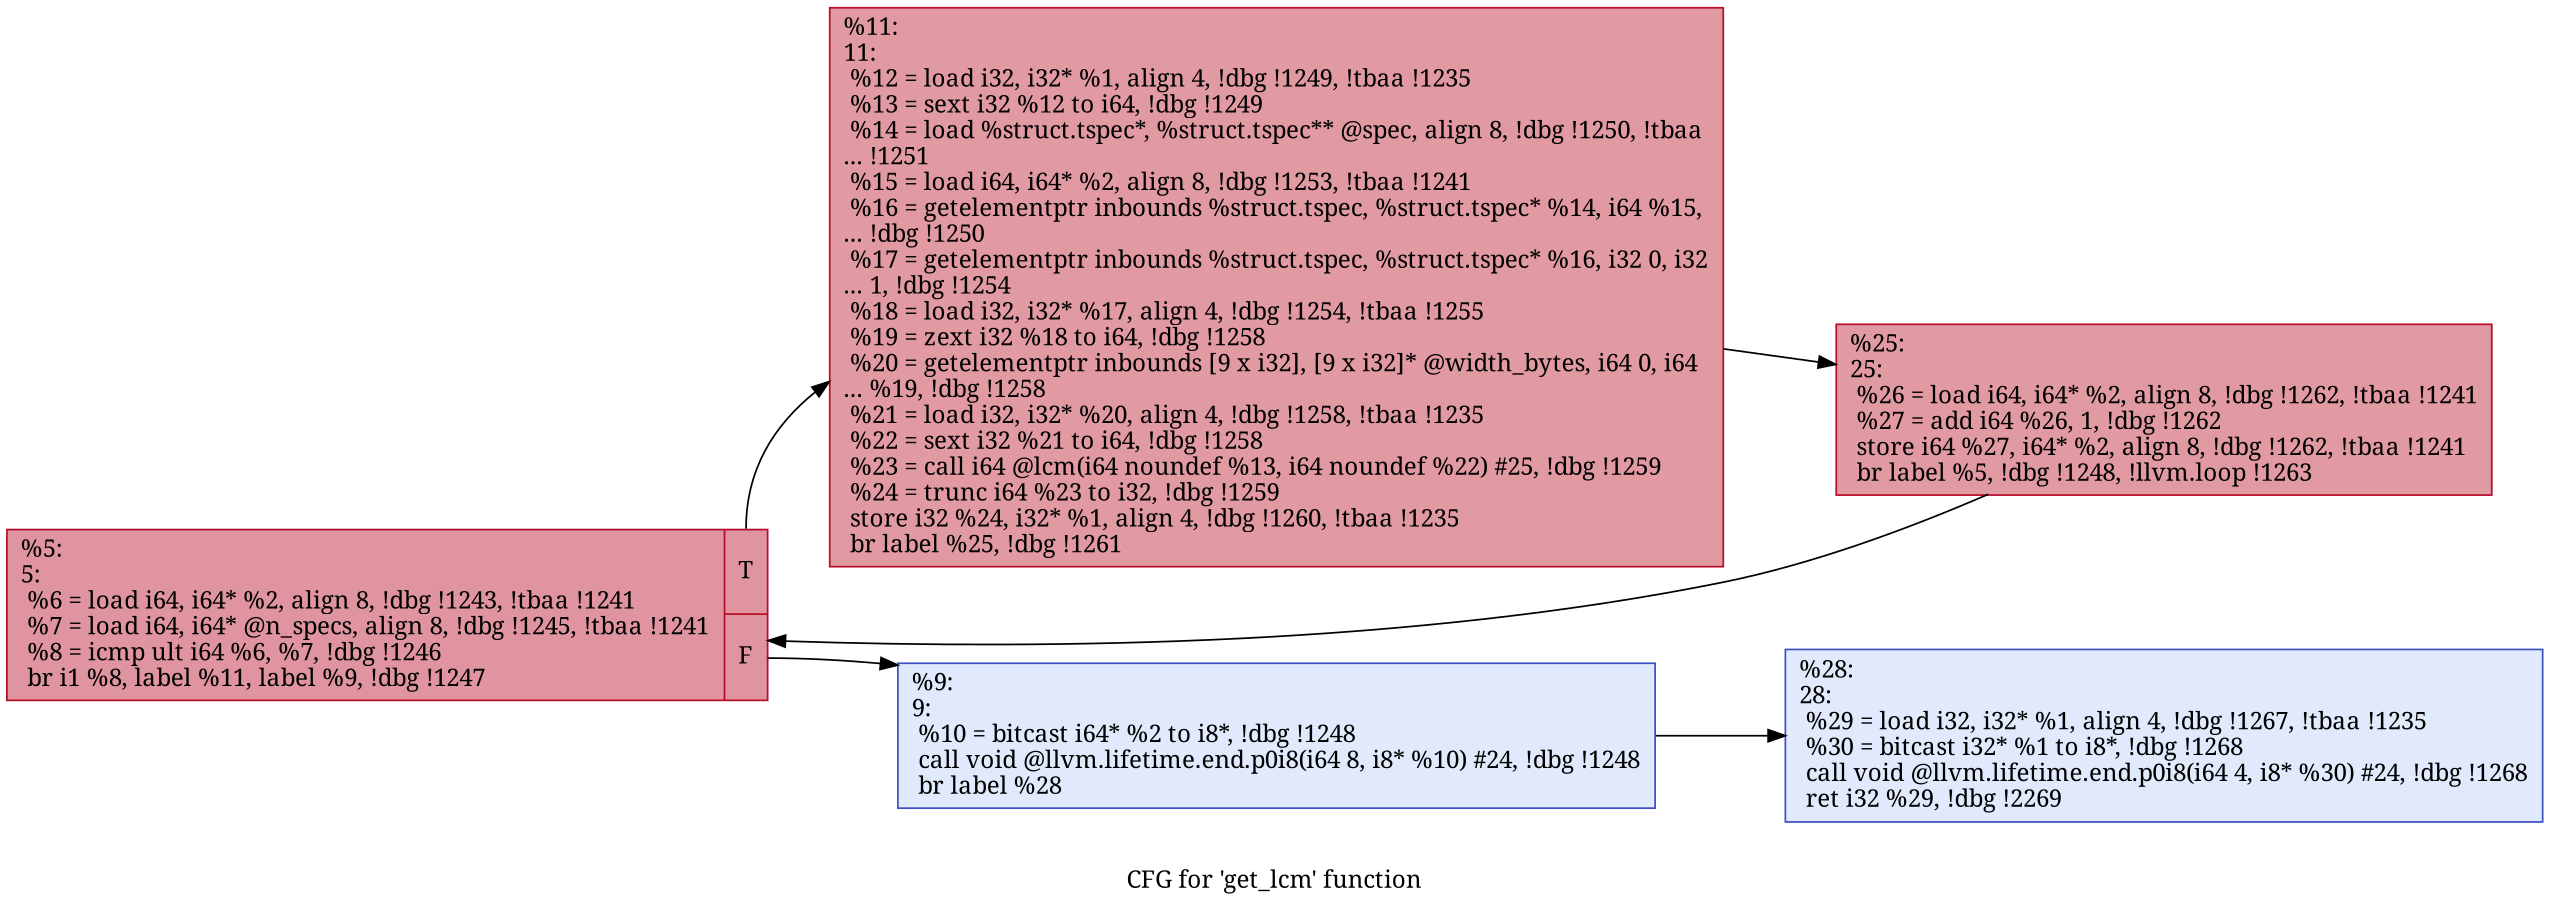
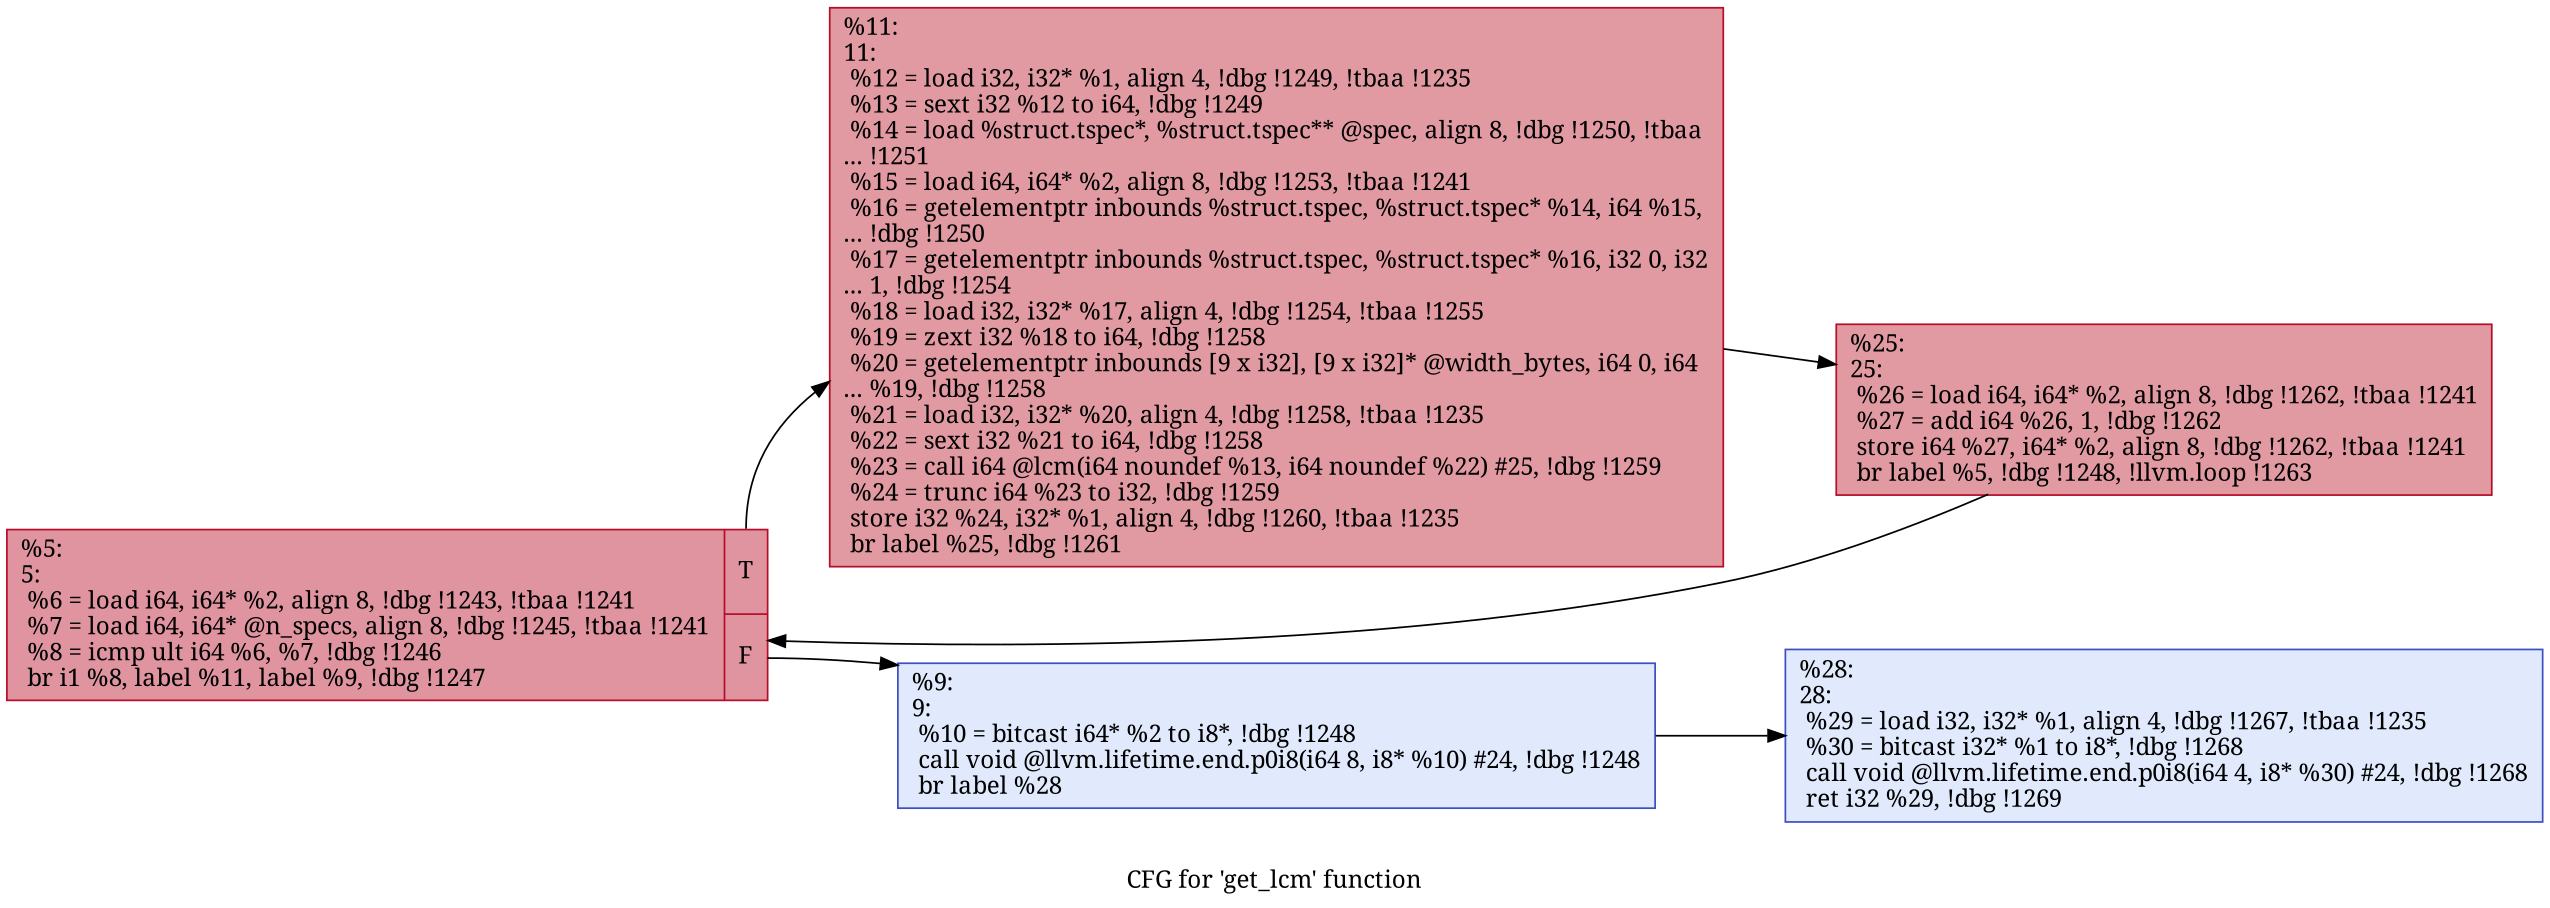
node "%28:": text "ret i32 %29, !dbg !2269" -> "ret i32 %29, !dbg !1269"
